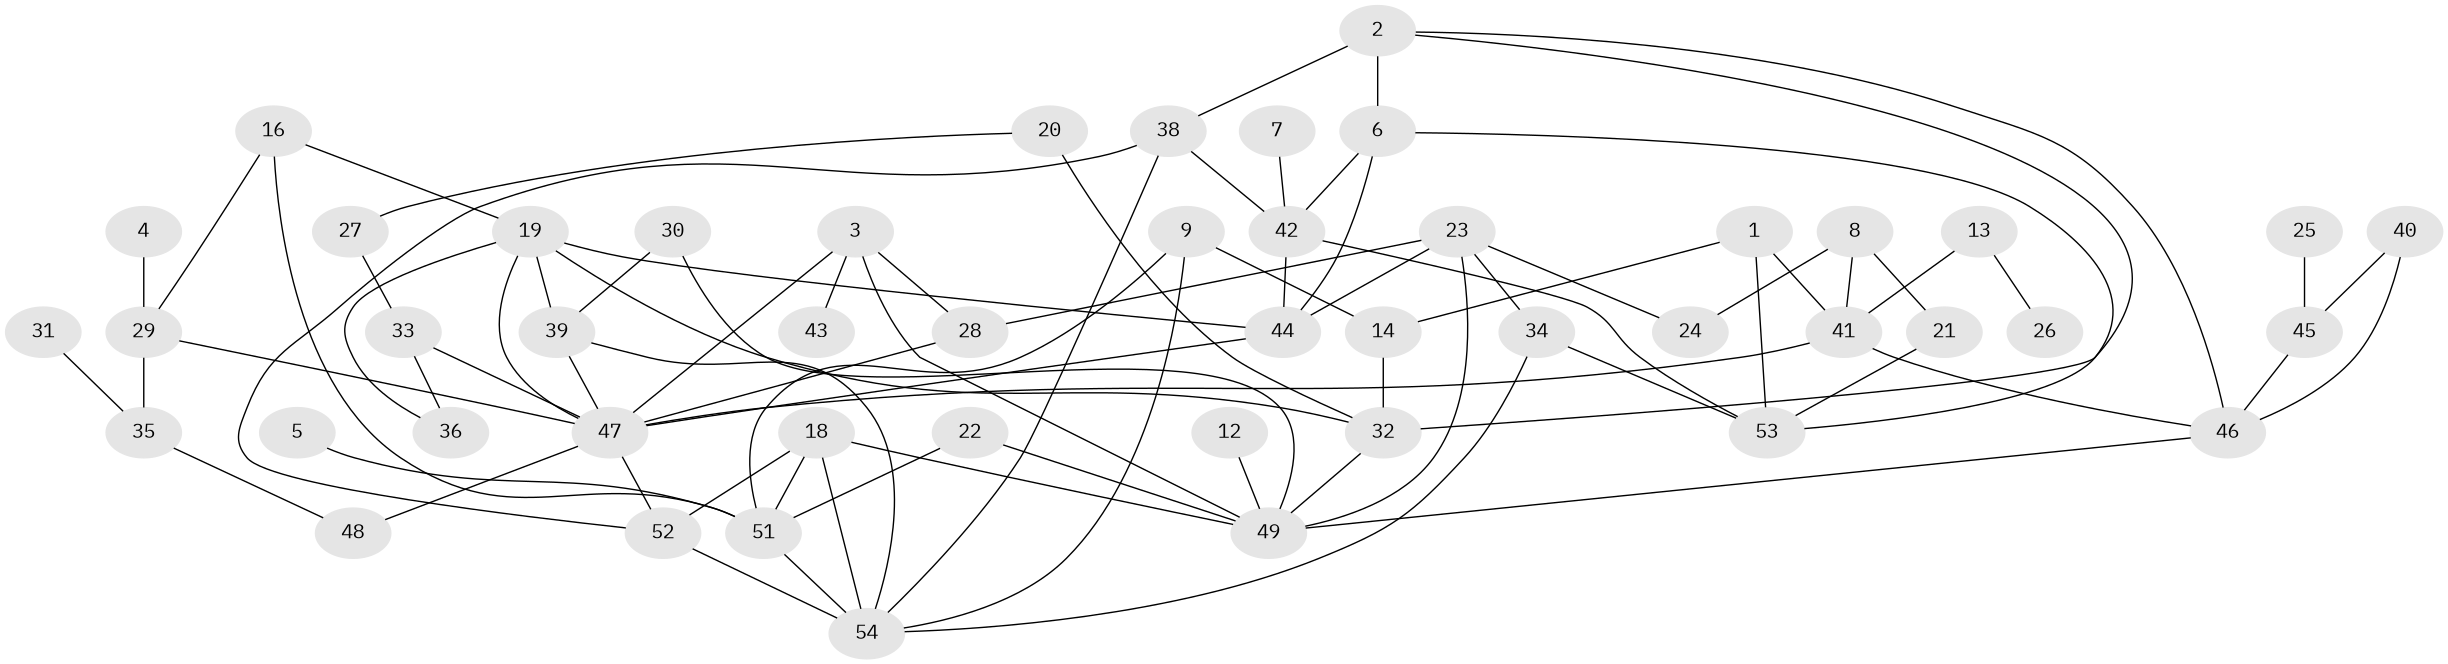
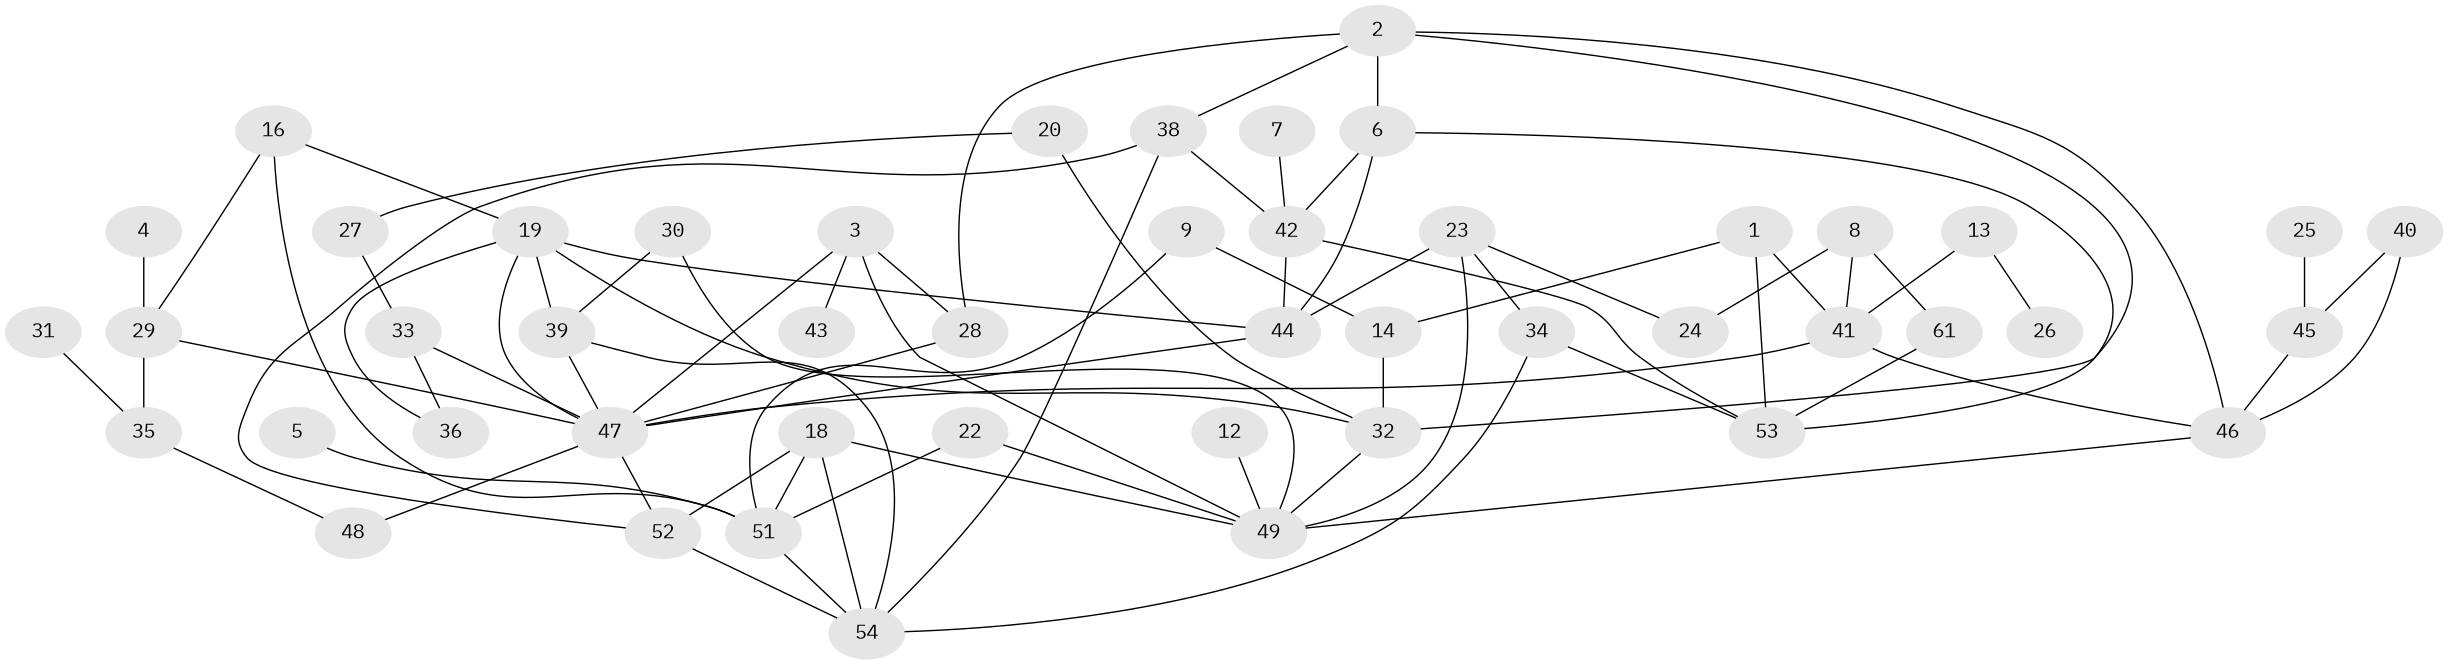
edge "23" -- "28": now "2" -- "28"
node "21": label "21" -> "61"
edge "9" -- "54": removed
